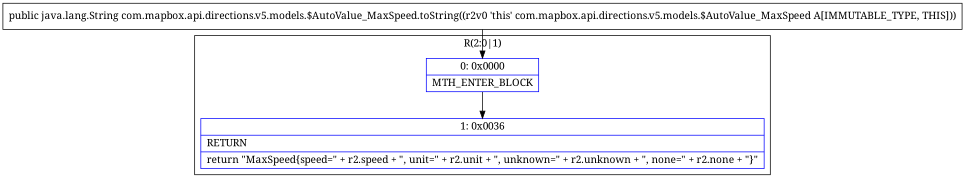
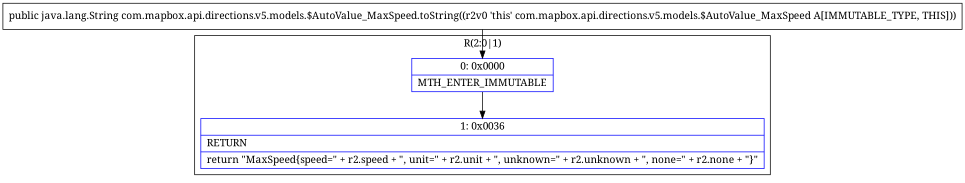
node "0: 0x0000": text "MTH_ENTER_BLOCK" -> "MTH_ENTER_IMMUTABLE"
